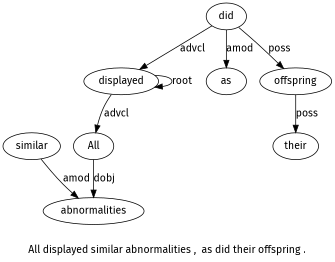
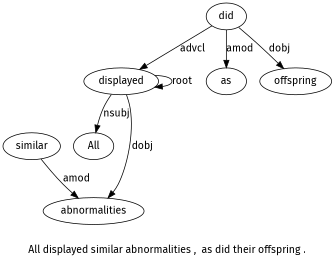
edge "did" -> "offspring": label "poss" -> "dobj"
edge "displayed" -> "All": label "advcl" -> "nsubj"
node "their": removed
edge "All" -> "abnormalities": now "displayed" -> "abnormalities"
